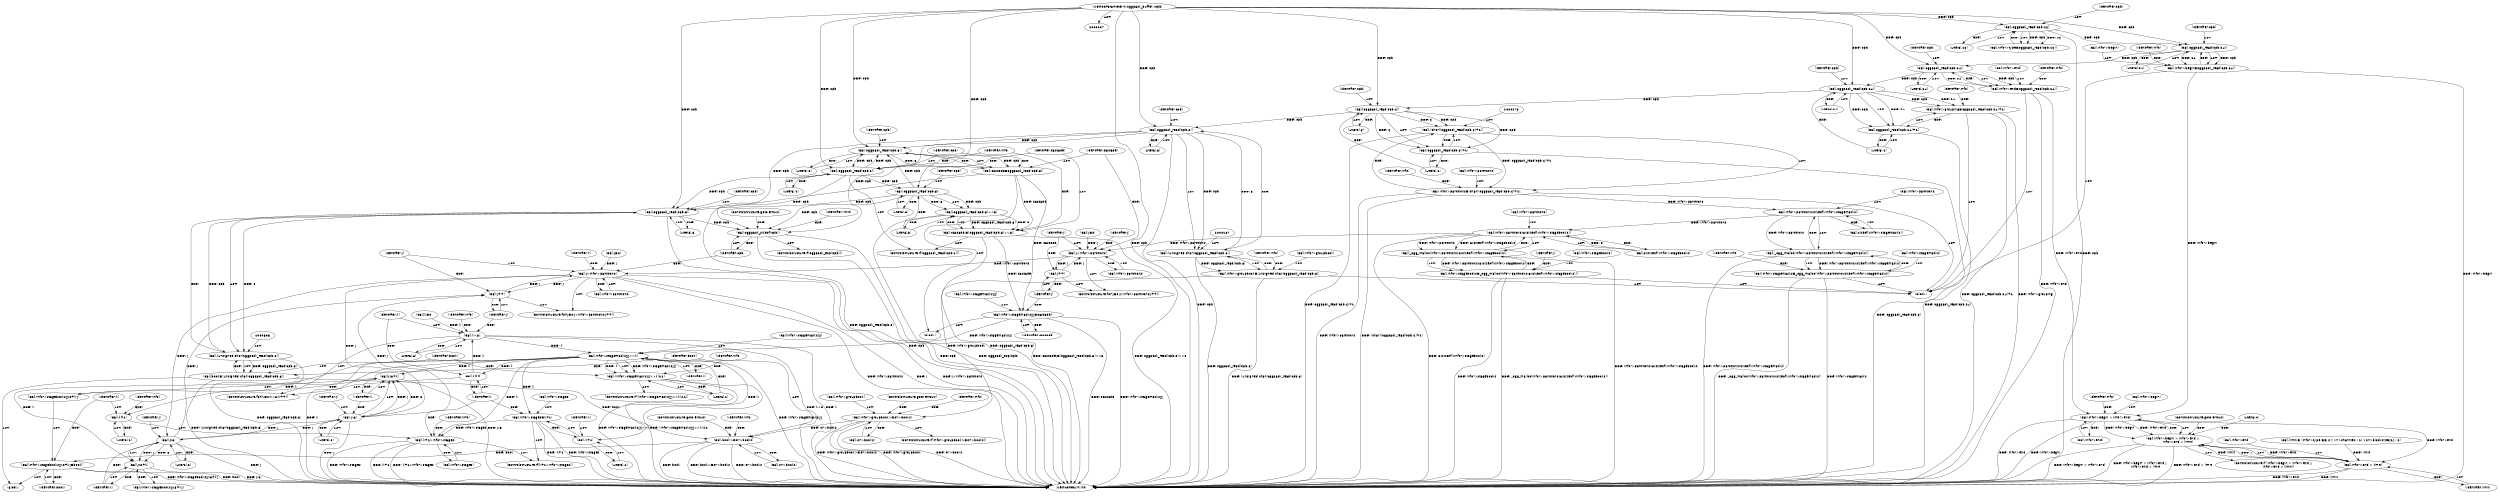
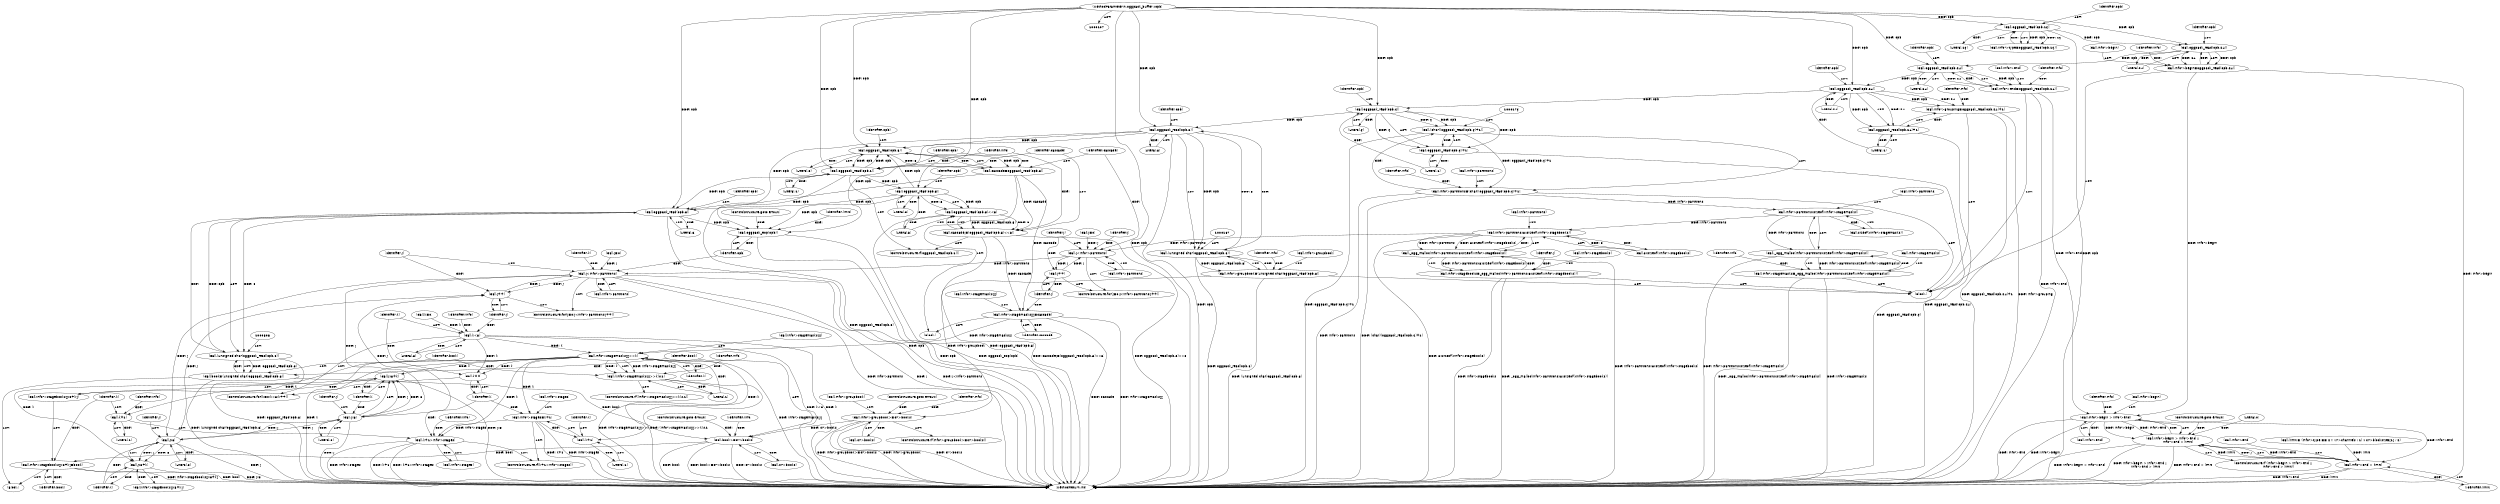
node "(Call,oggpack_sizeof(opb))": label "(Call,oggpack_sizeof(opb))" -> "(Call,oggpack_eop(opb))"
node "(ControlStructure,if(oggpack_eop(opb)))": removed
edge "(Call,k++)" -> "(Call,k<8)": reversed
